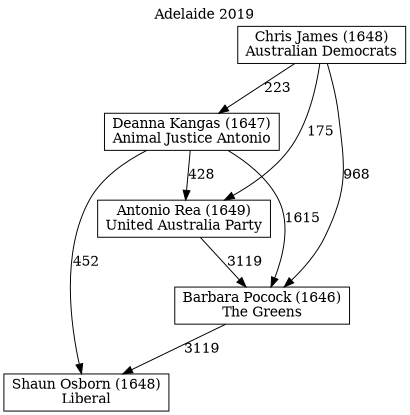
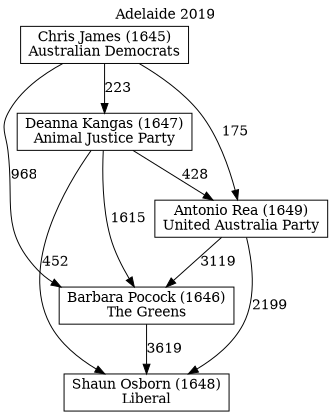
node "Chris James (1648) Australian Democrats": label "Chris James (1648) Australian Democrats" -> "Chris James (1645) Australian Democrats"
node "Deanna Kangas (1647) Animal Justice Antonio": label "Deanna Kangas (1647) Animal Justice Antonio" -> "Deanna Kangas (1647) Animal Justice Party"
edge "Antonio Rea (1649) United Australia Party" -> "Shaun Osborn (1648) Liberal": added, label "2199"
edge "Barbara Pocock (1646) The Greens" -> "Shaun Osborn (1648) Liberal": label "3119" -> "3619"
